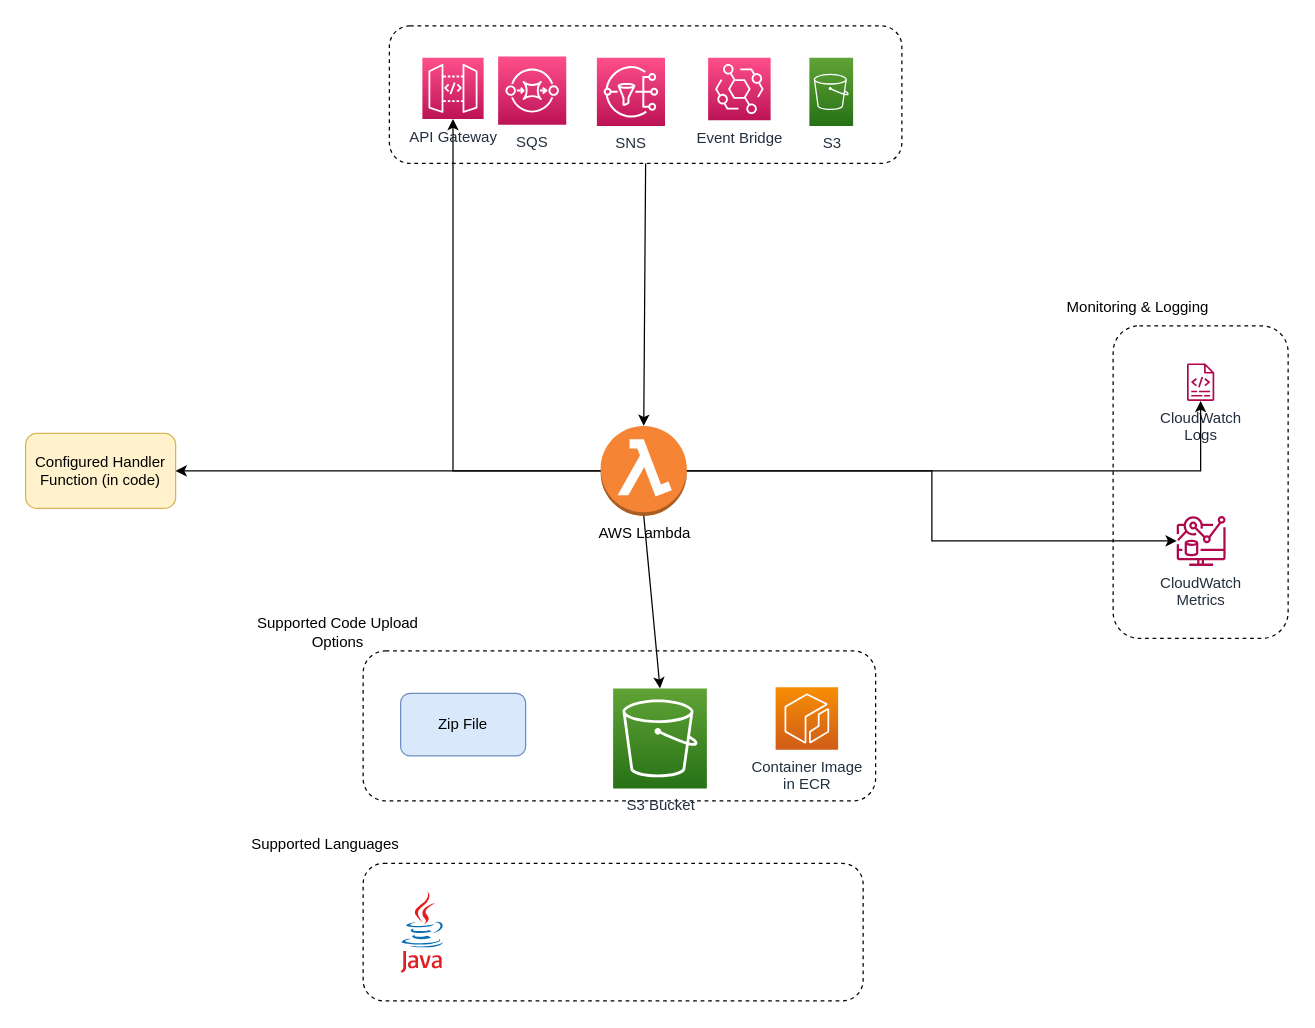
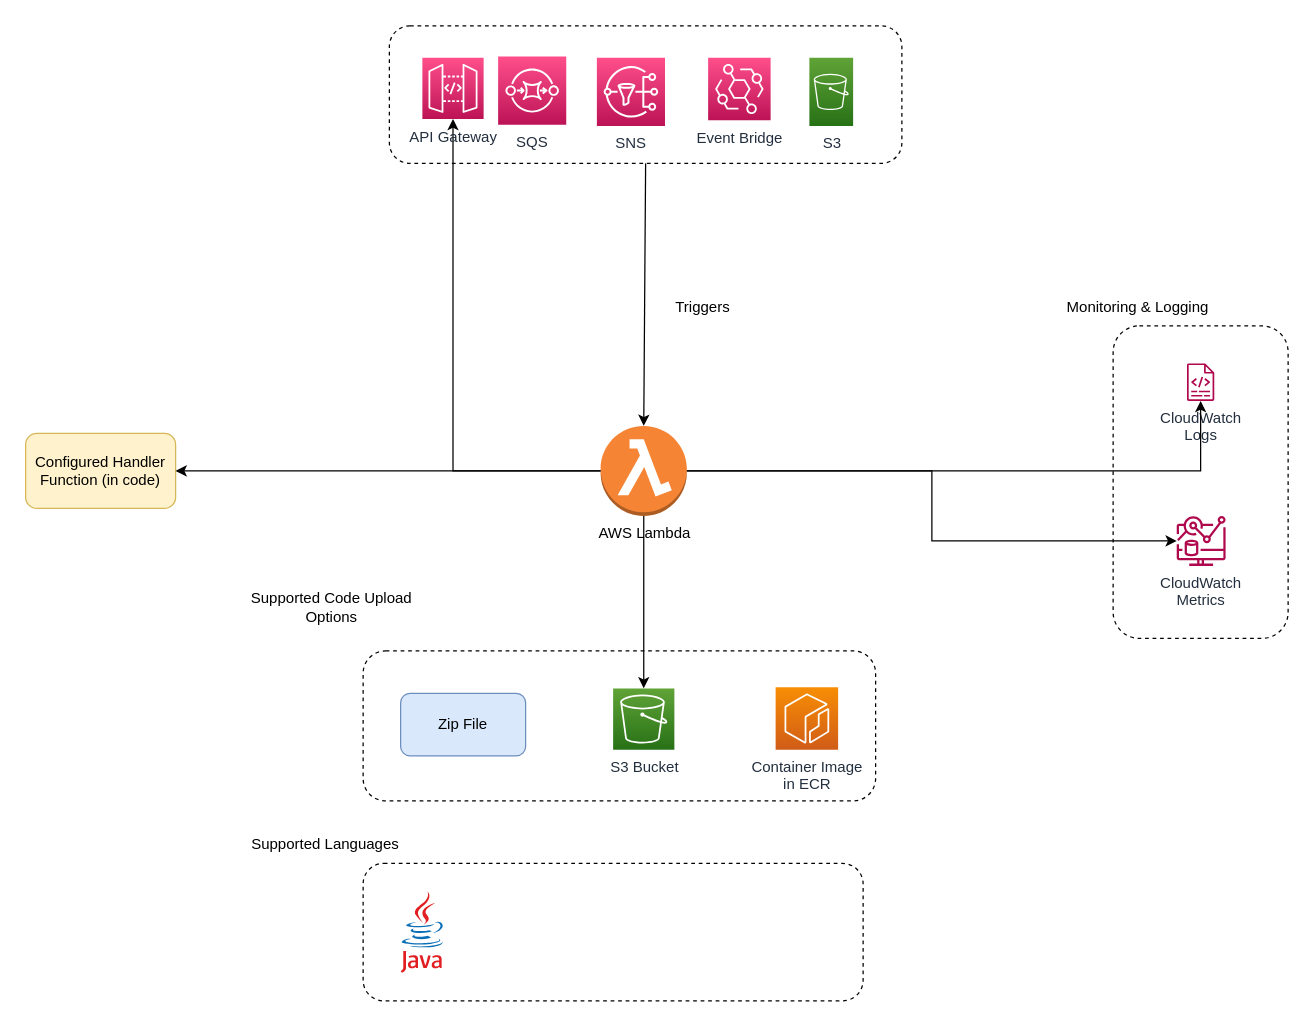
node "Triggers": added
node "Supported Code Upload Options": moved (338, 632) -> (332, 607)
node "S3 Bucket": size 94x100 -> 61x61
